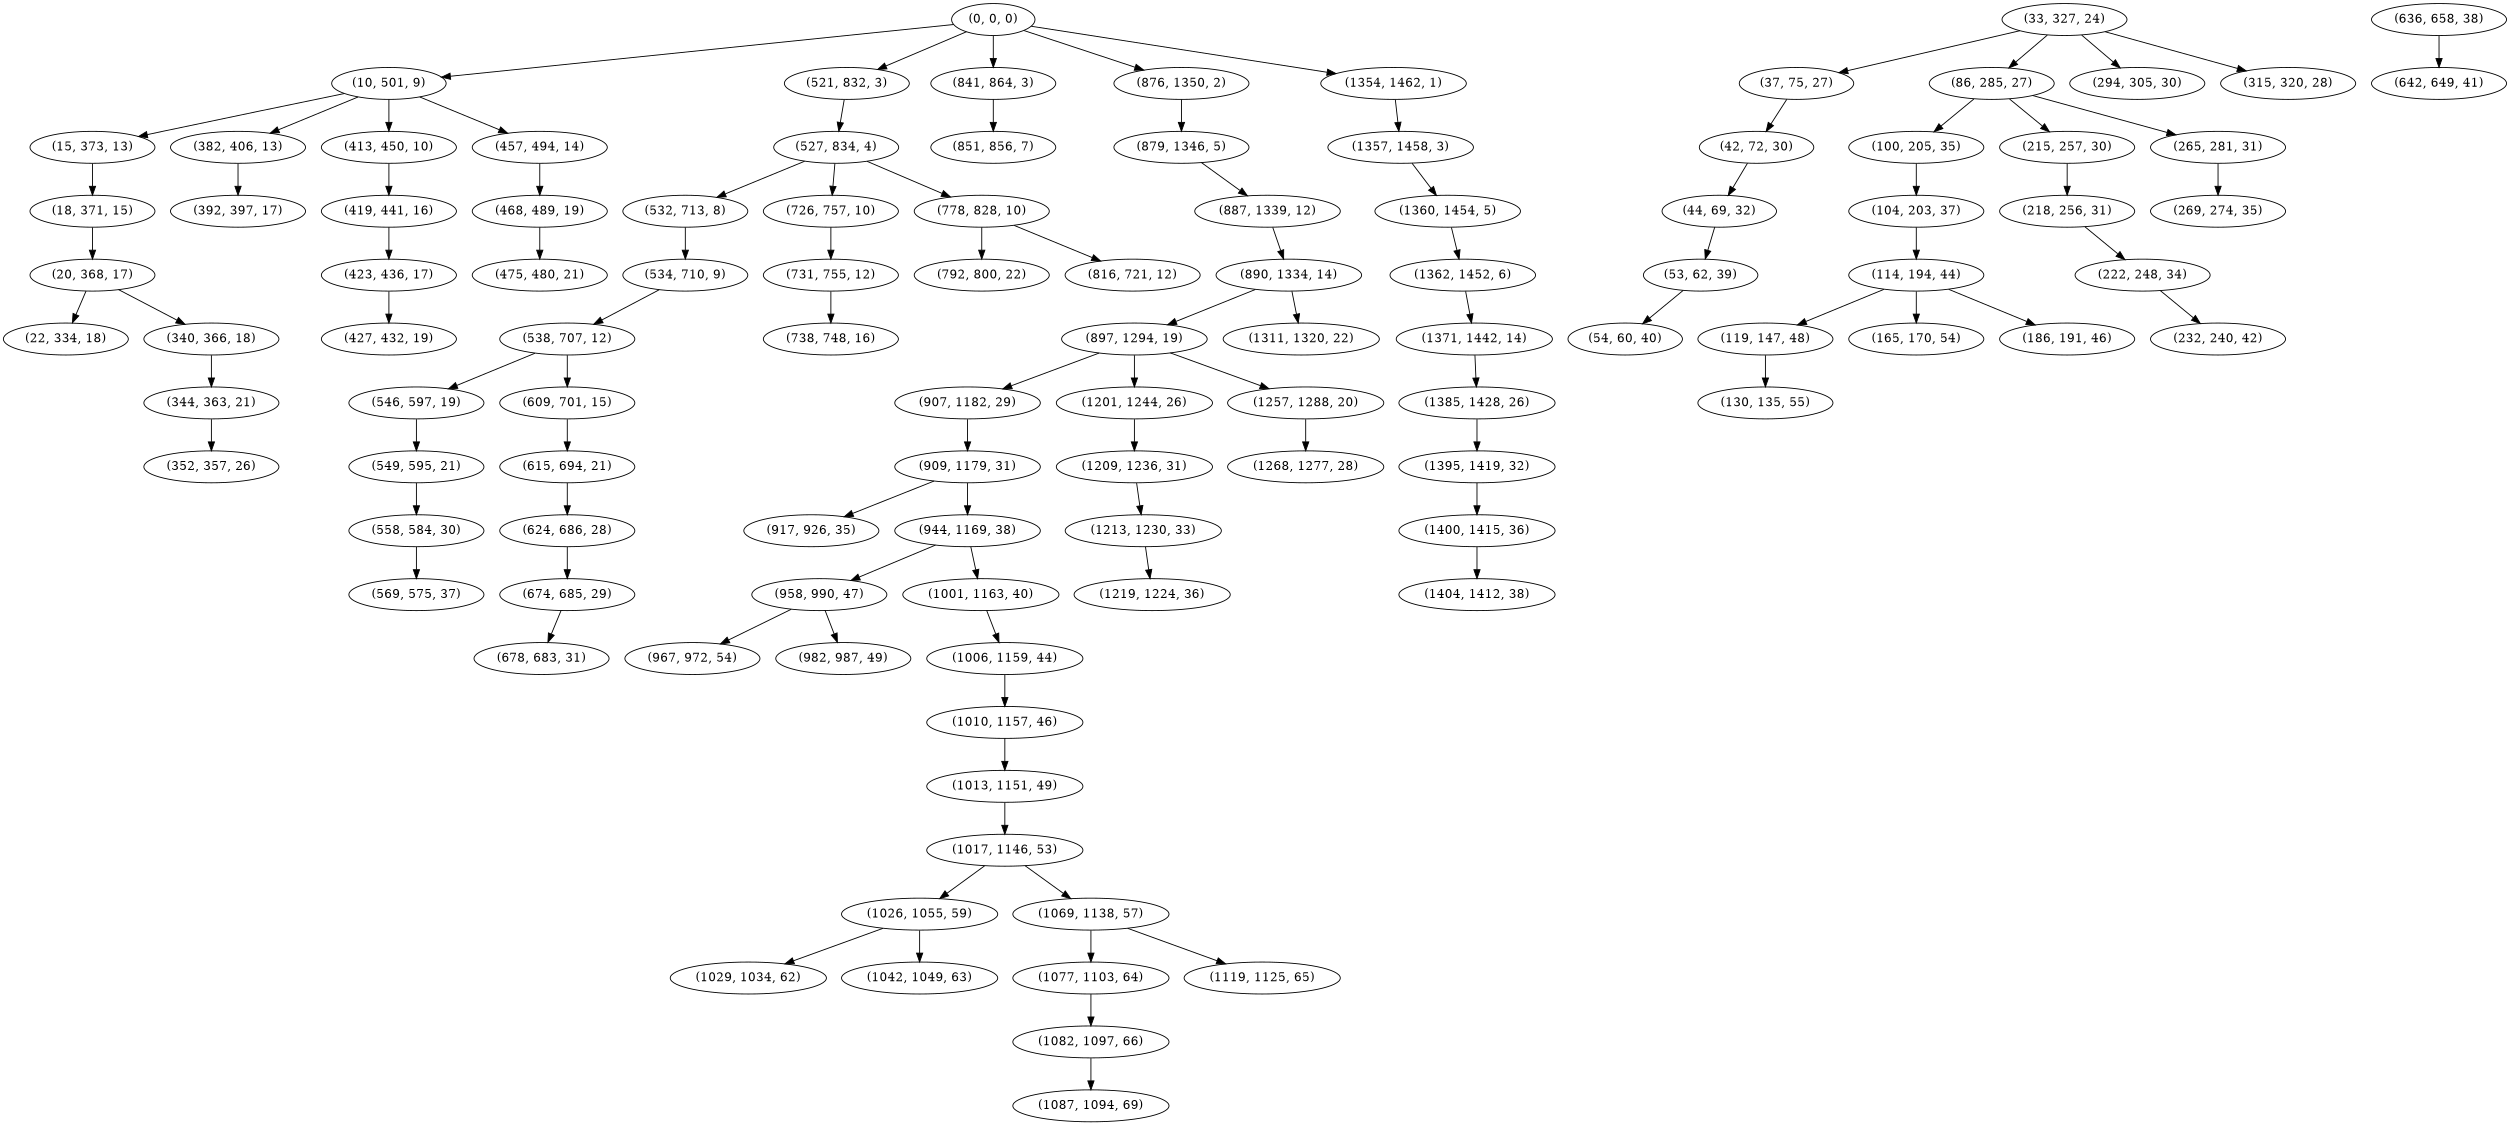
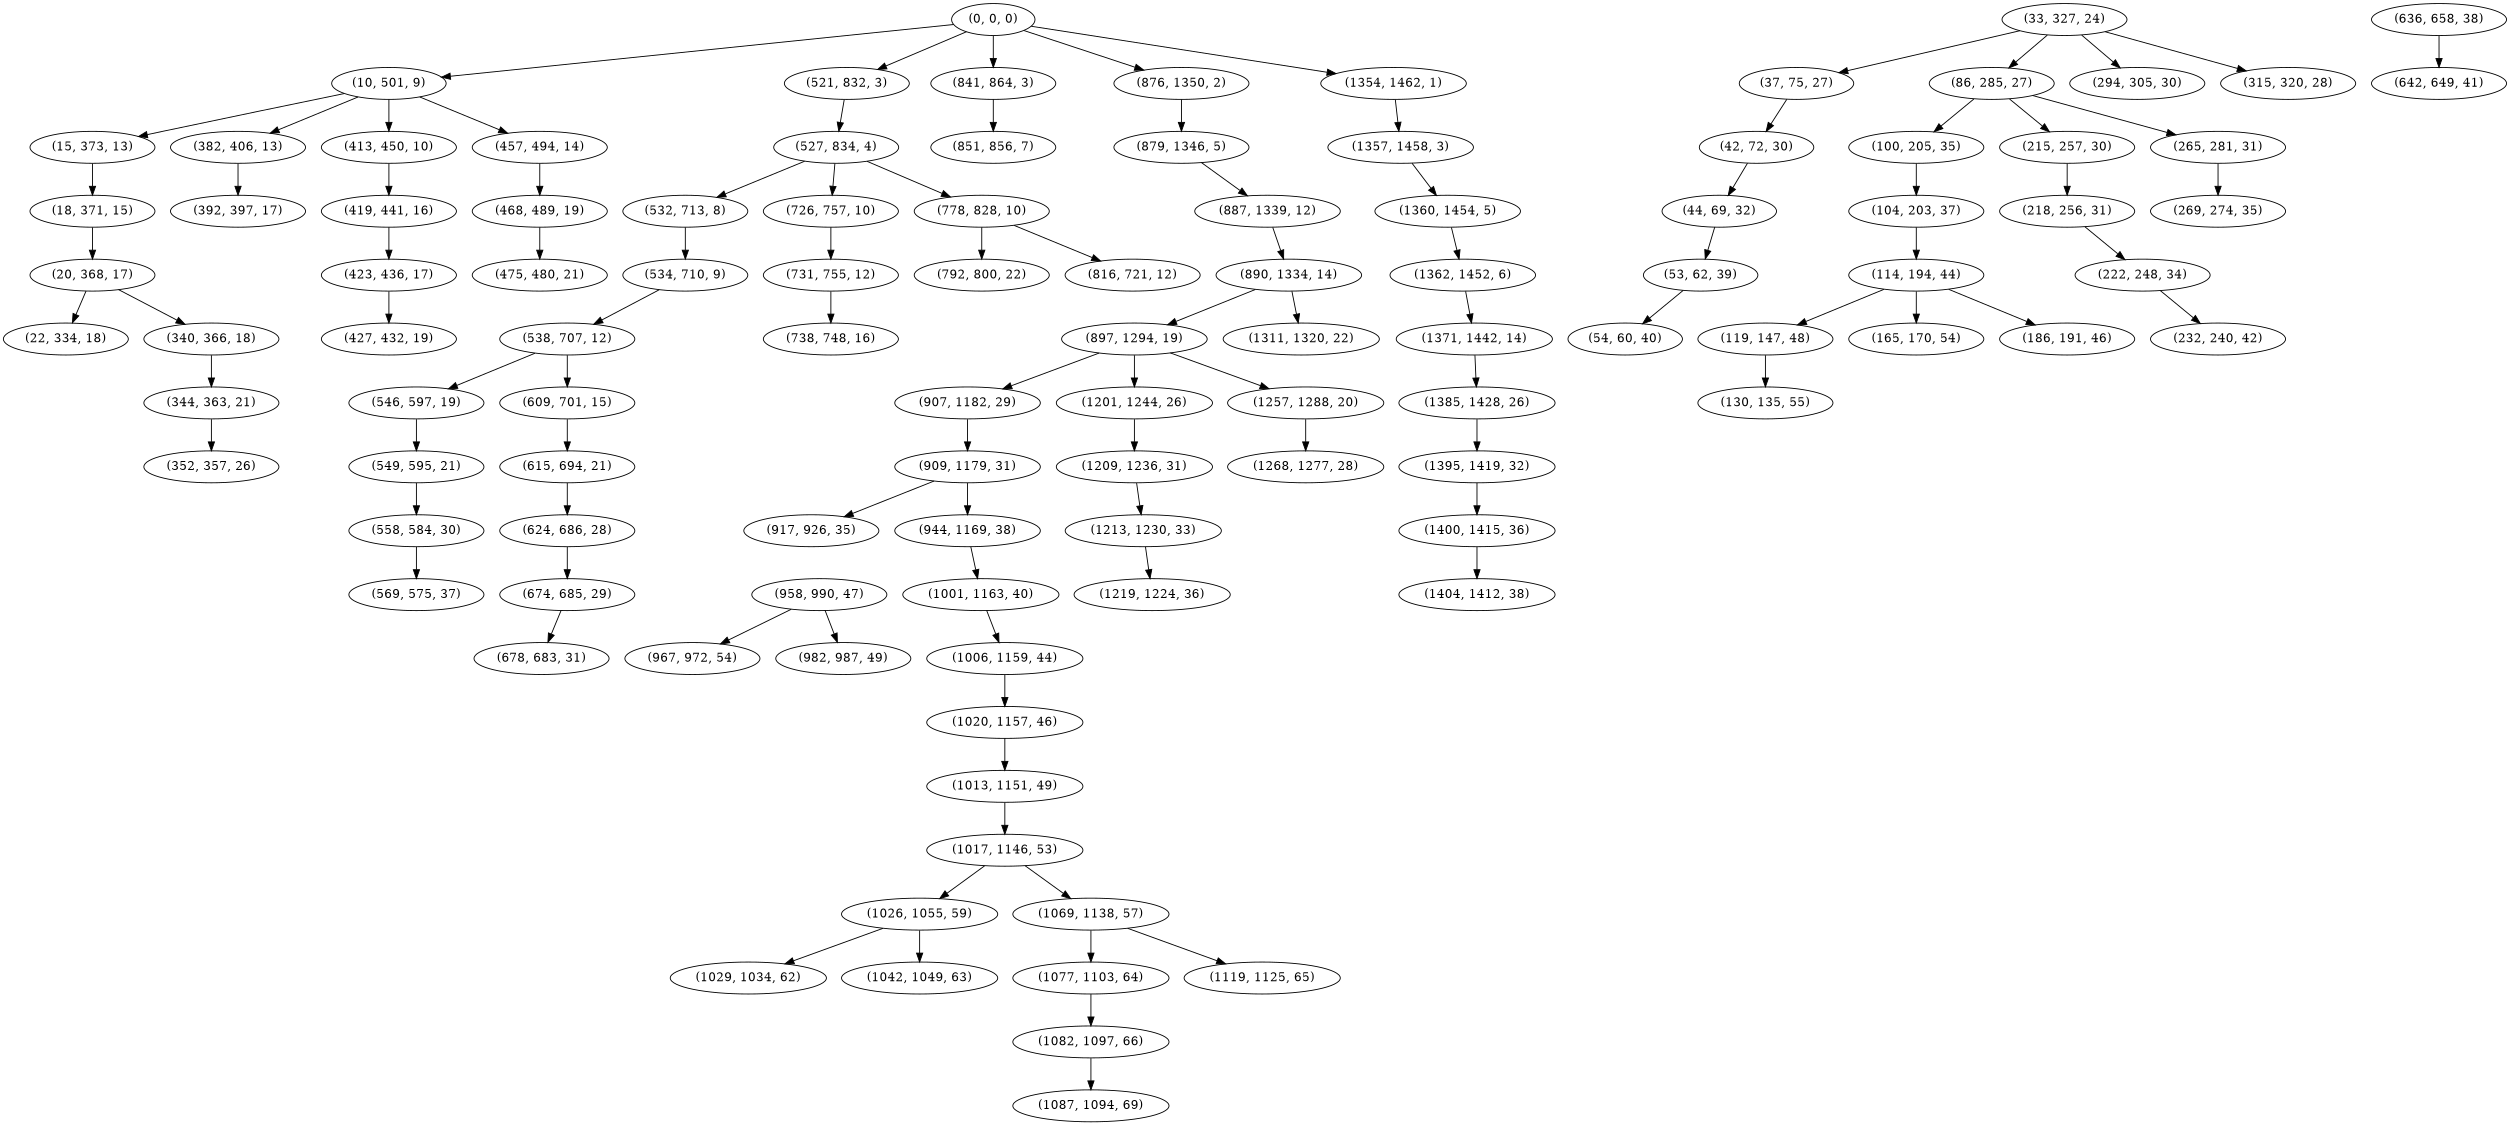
edge "(944, 1169, 38)" -> "(958, 990, 47)": removed
node "(1010, 1157, 46)": label "(1010, 1157, 46)" -> "(1020, 1157, 46)"
